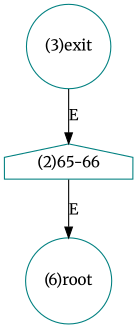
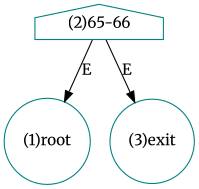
edge "(3)exit" -> "(2)65-66": reversed
node "(6)root": label "(6)root" -> "(1)root"
